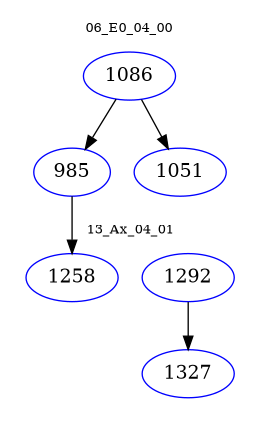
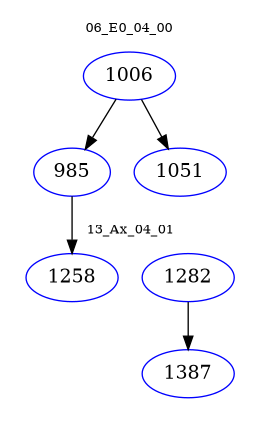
node "1086": label "1086" -> "1006"
node "1292": label "1292" -> "1282"
node "1327": label "1327" -> "1387"
